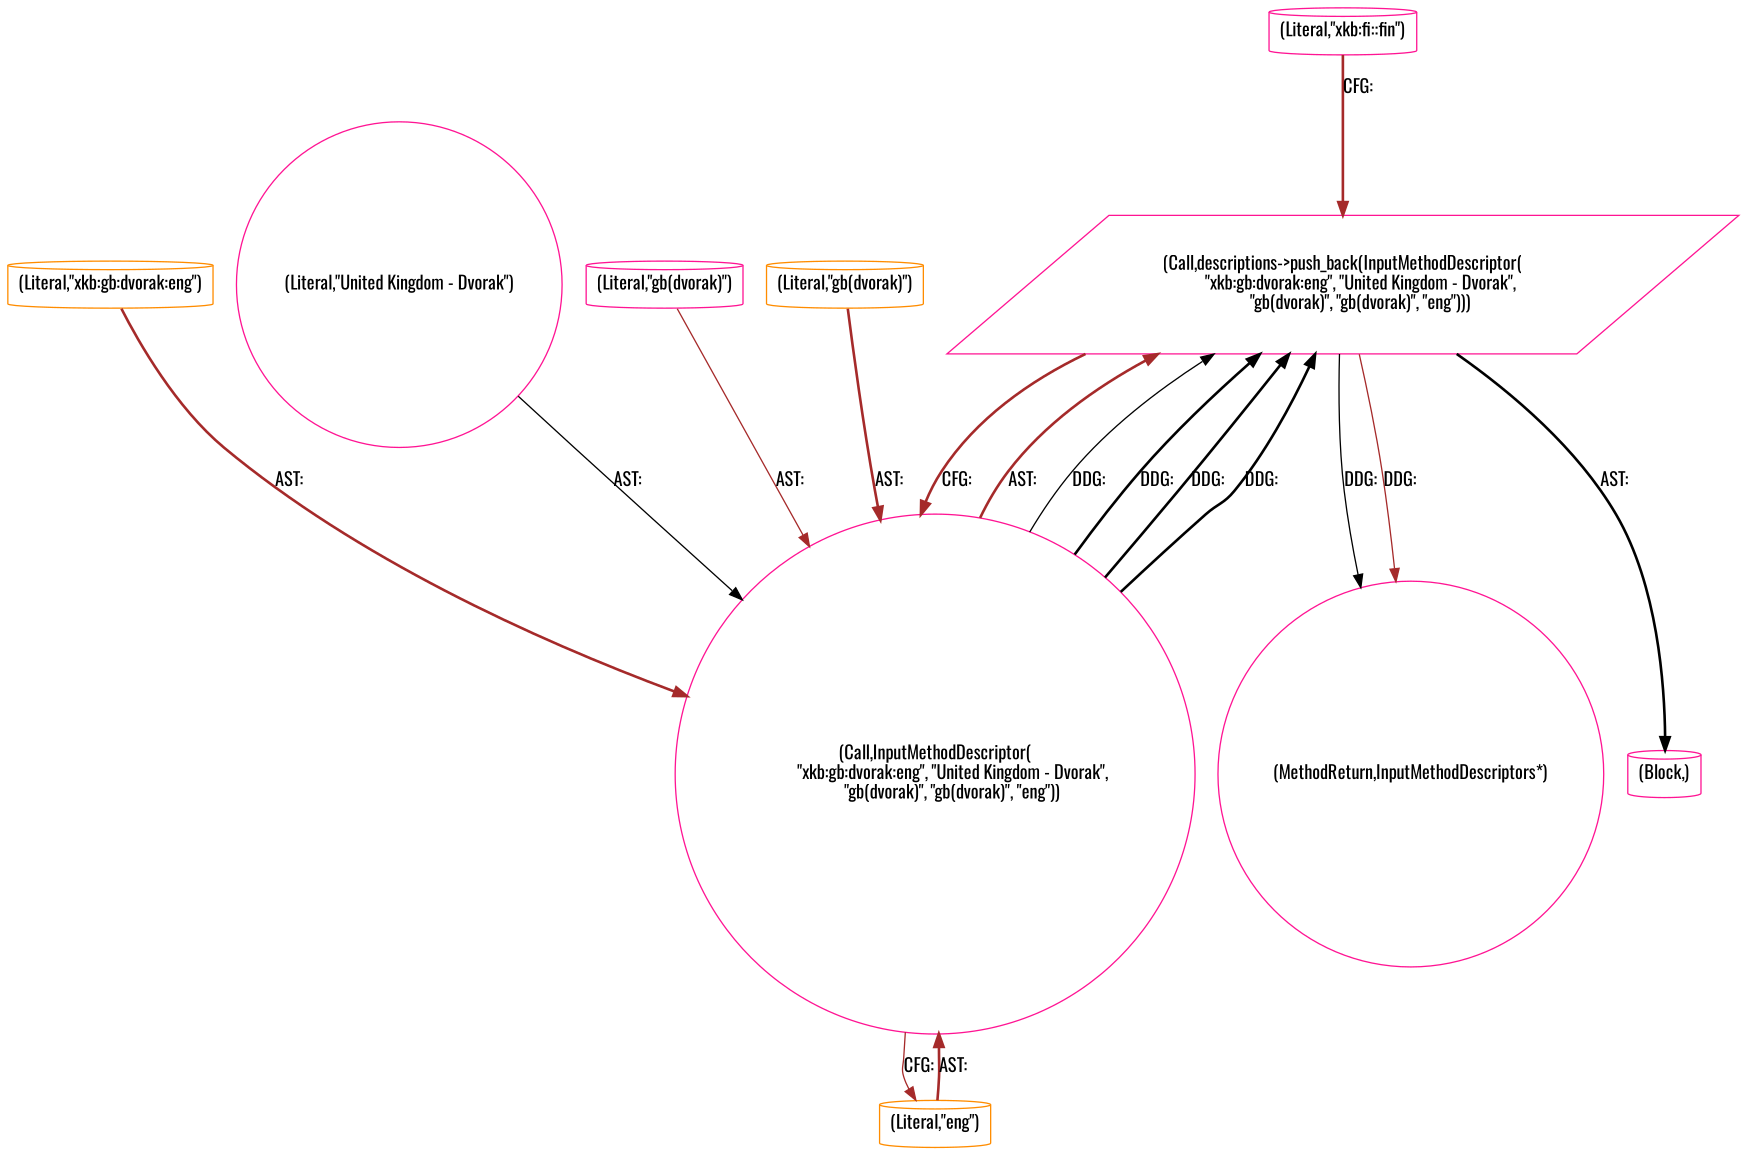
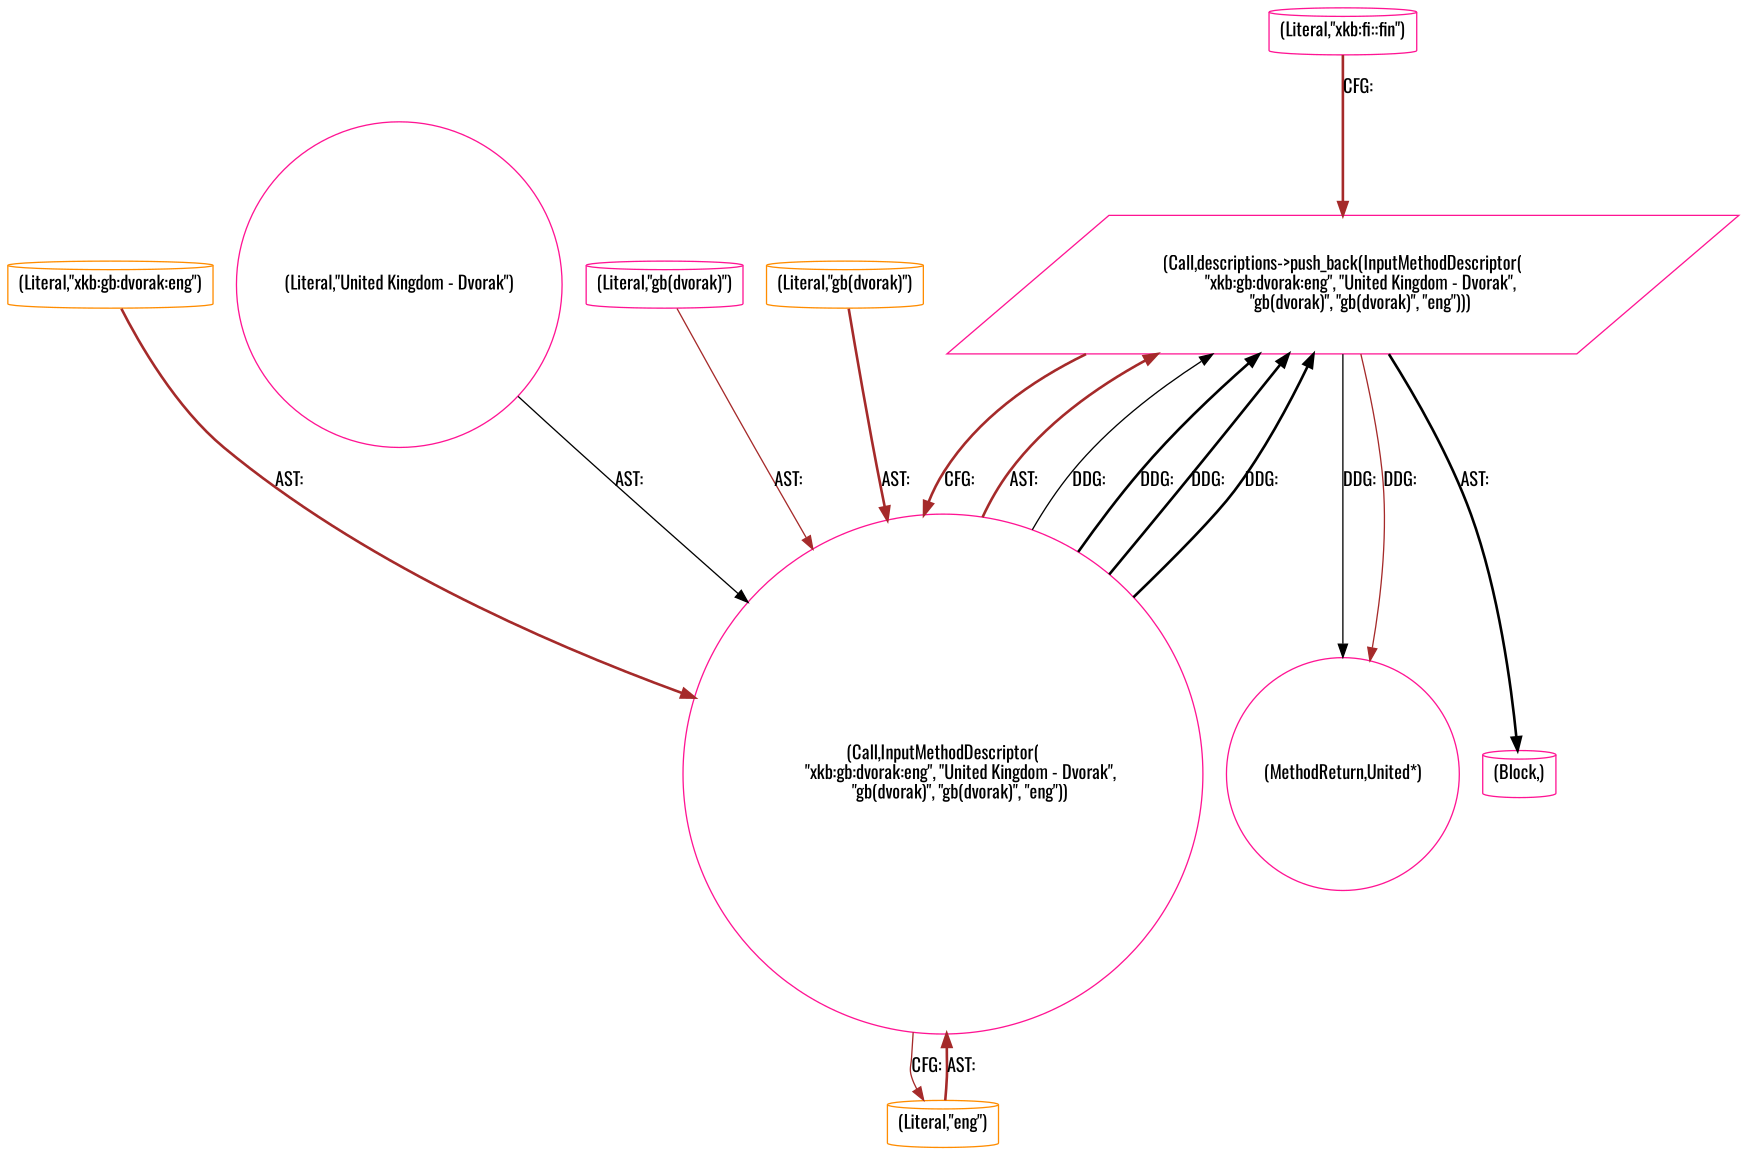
node "(MethodReturn,InputMethodDescriptors*)": label "(MethodReturn,InputMethodDescriptors*)" -> "(MethodReturn,United*)"
